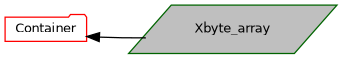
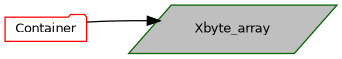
edge "Xbyte_array" -> "Container": reversed
